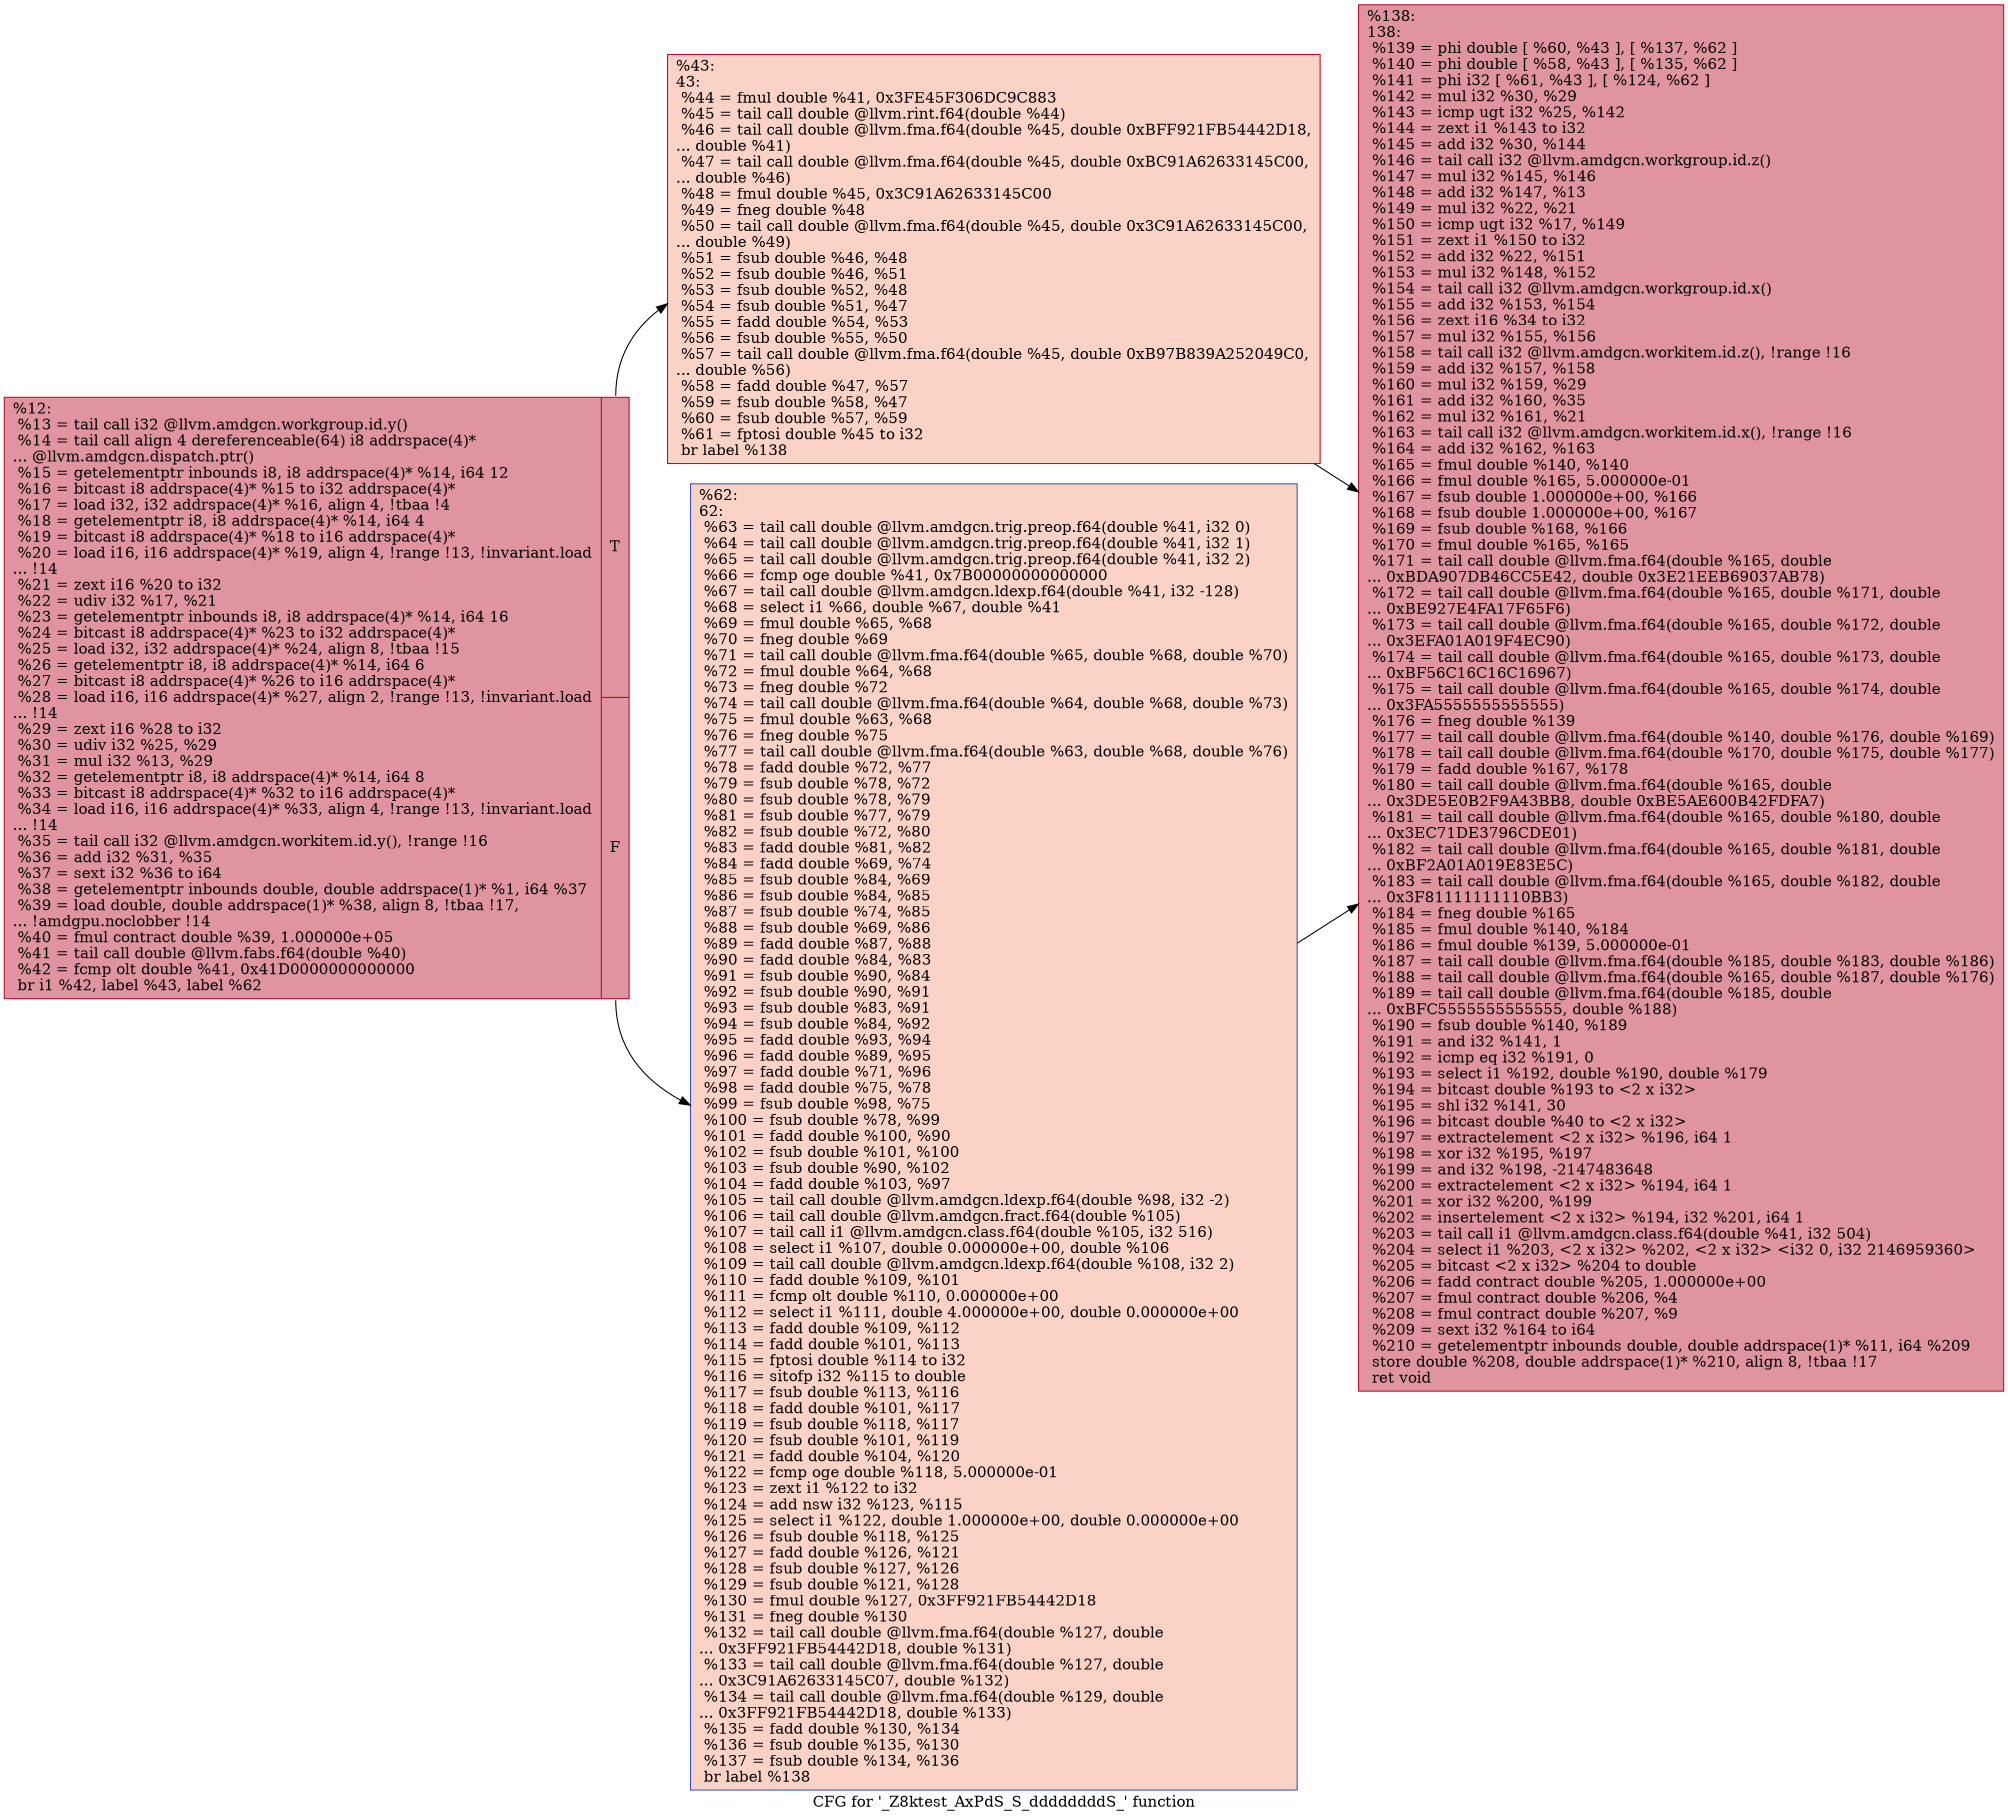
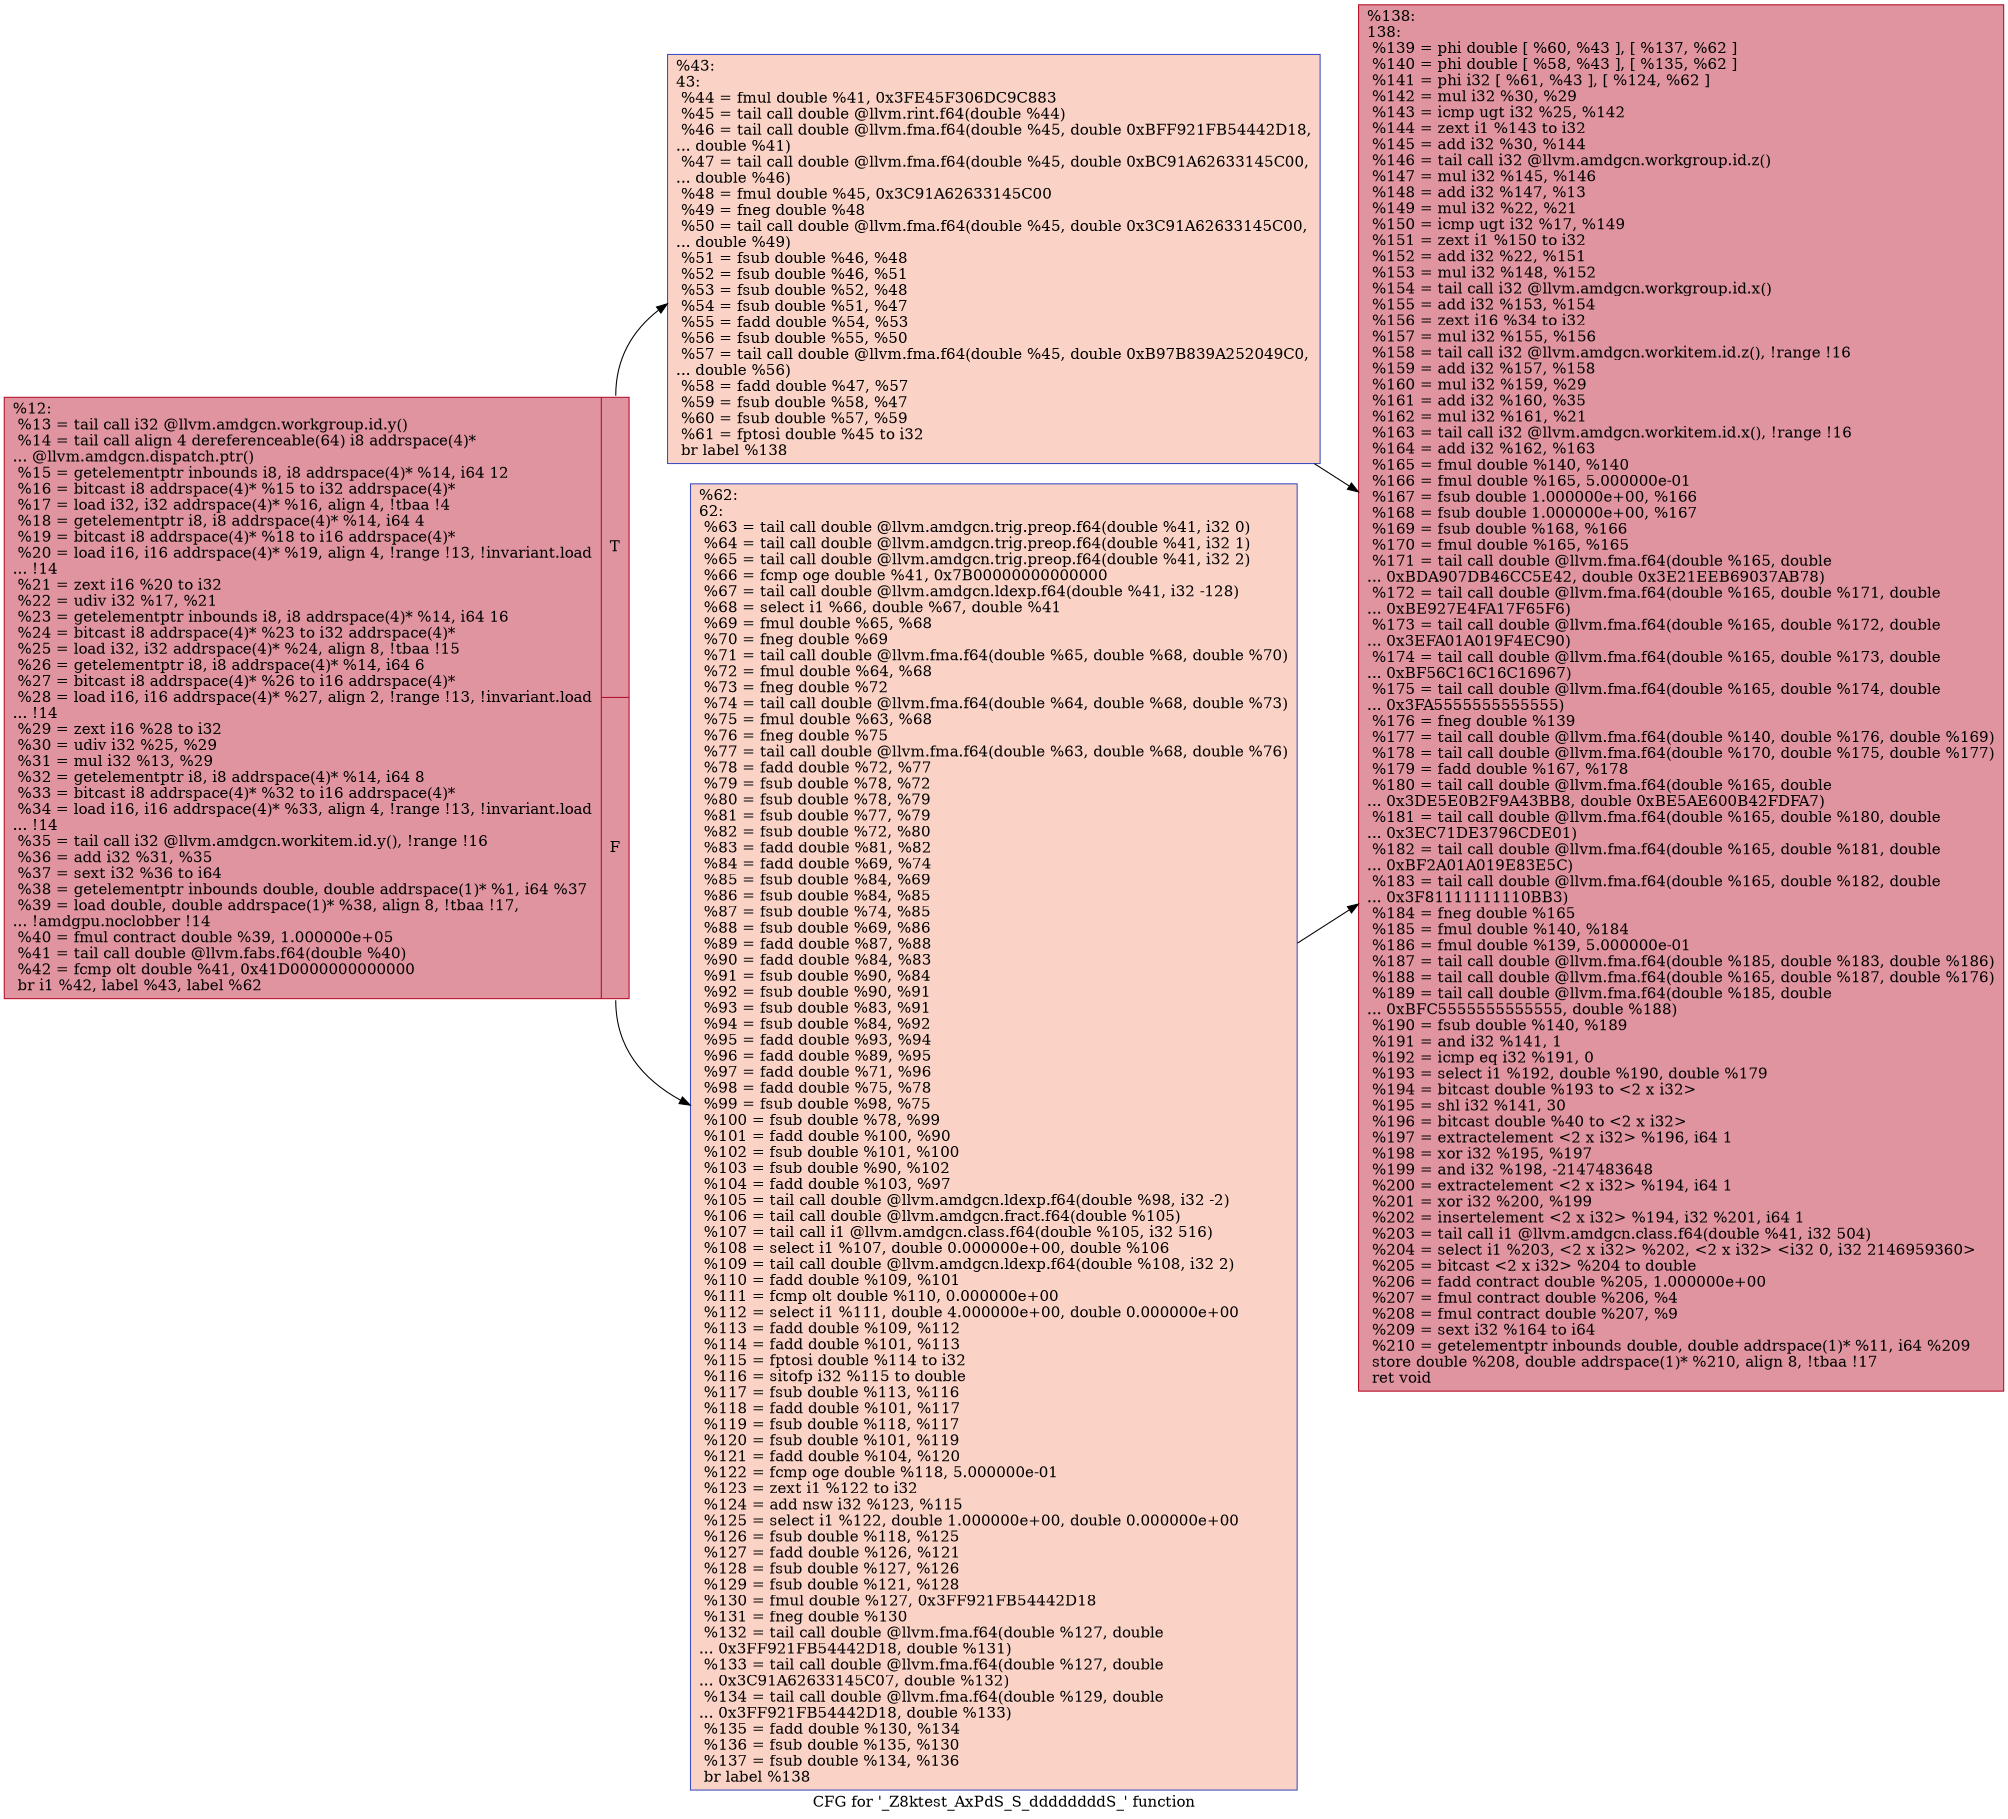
node "%43:": color #b70d28ff -> #3d50c3ff
